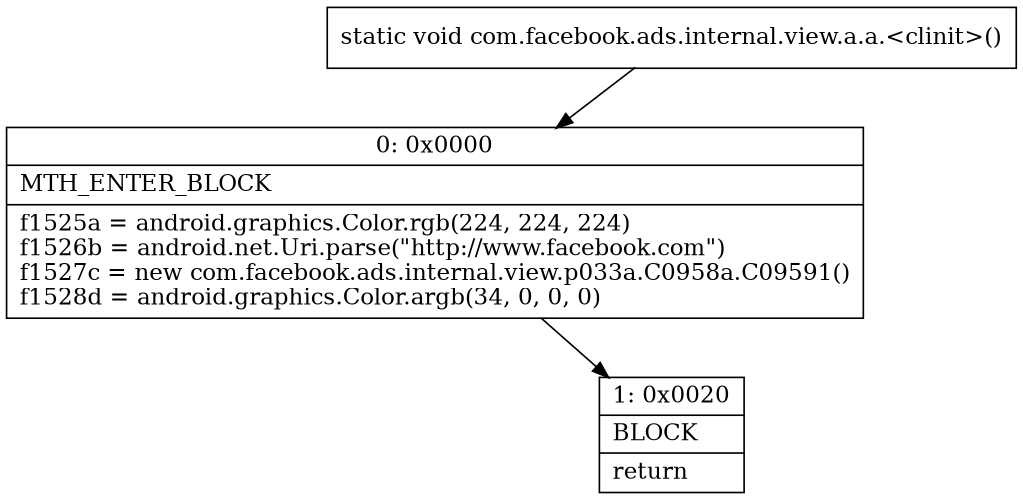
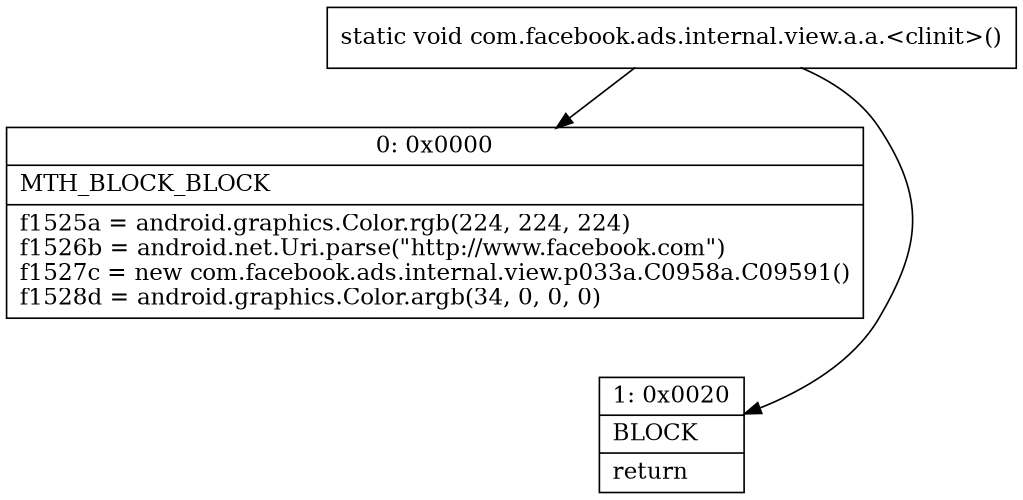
node "0: 0x0000": text "MTH_ENTER_BLOCK" -> "MTH_BLOCK_BLOCK"
edge "0: 0x0000" -> "1: 0x0020": now "static void com.facebook.ads.internal.view.a.a.<clinit>()" -> "1: 0x0020"
